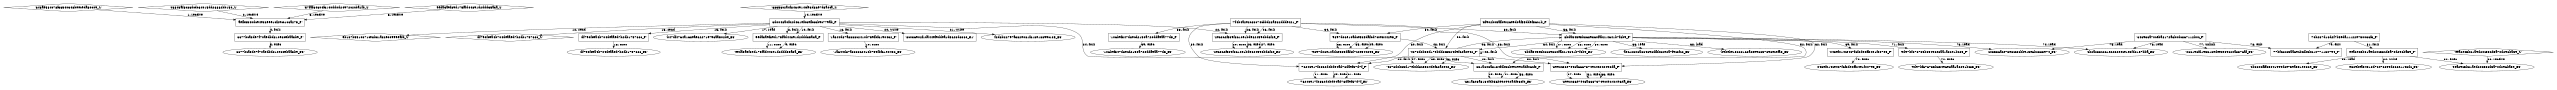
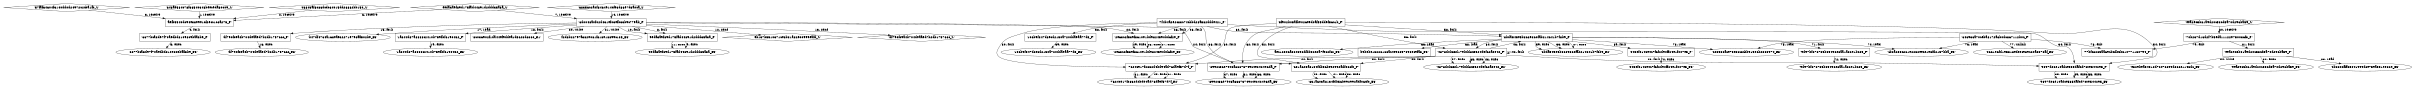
edge "'eeda3a9f89d175fad44891d2ddd35a3a_S'" -> "'6d0048a0f02d431ef03efb33b9c779ab_P'": added, label "7: receive"
edge "'9897d06e10adce535dafcd7c0e544295_P'" -> "'4878d0b35d17ebdd8c5524d9f62a0e42_P'": reversed
node "'b9bebe13228168ac4e96857898ec9fa3_F3'": shape ellipse -> box
edge "'eea29c5b81a9d20c53cd5a70d296ba59_S'" -> "'eea29c5b81a9d20c53cd5a70d296ba59_F3'": now "'eea29c5b81a9d20c53cd5a70d296ba59_S'" -> "'70b237d16d2f7b5eda11122e750036f3_P'"
